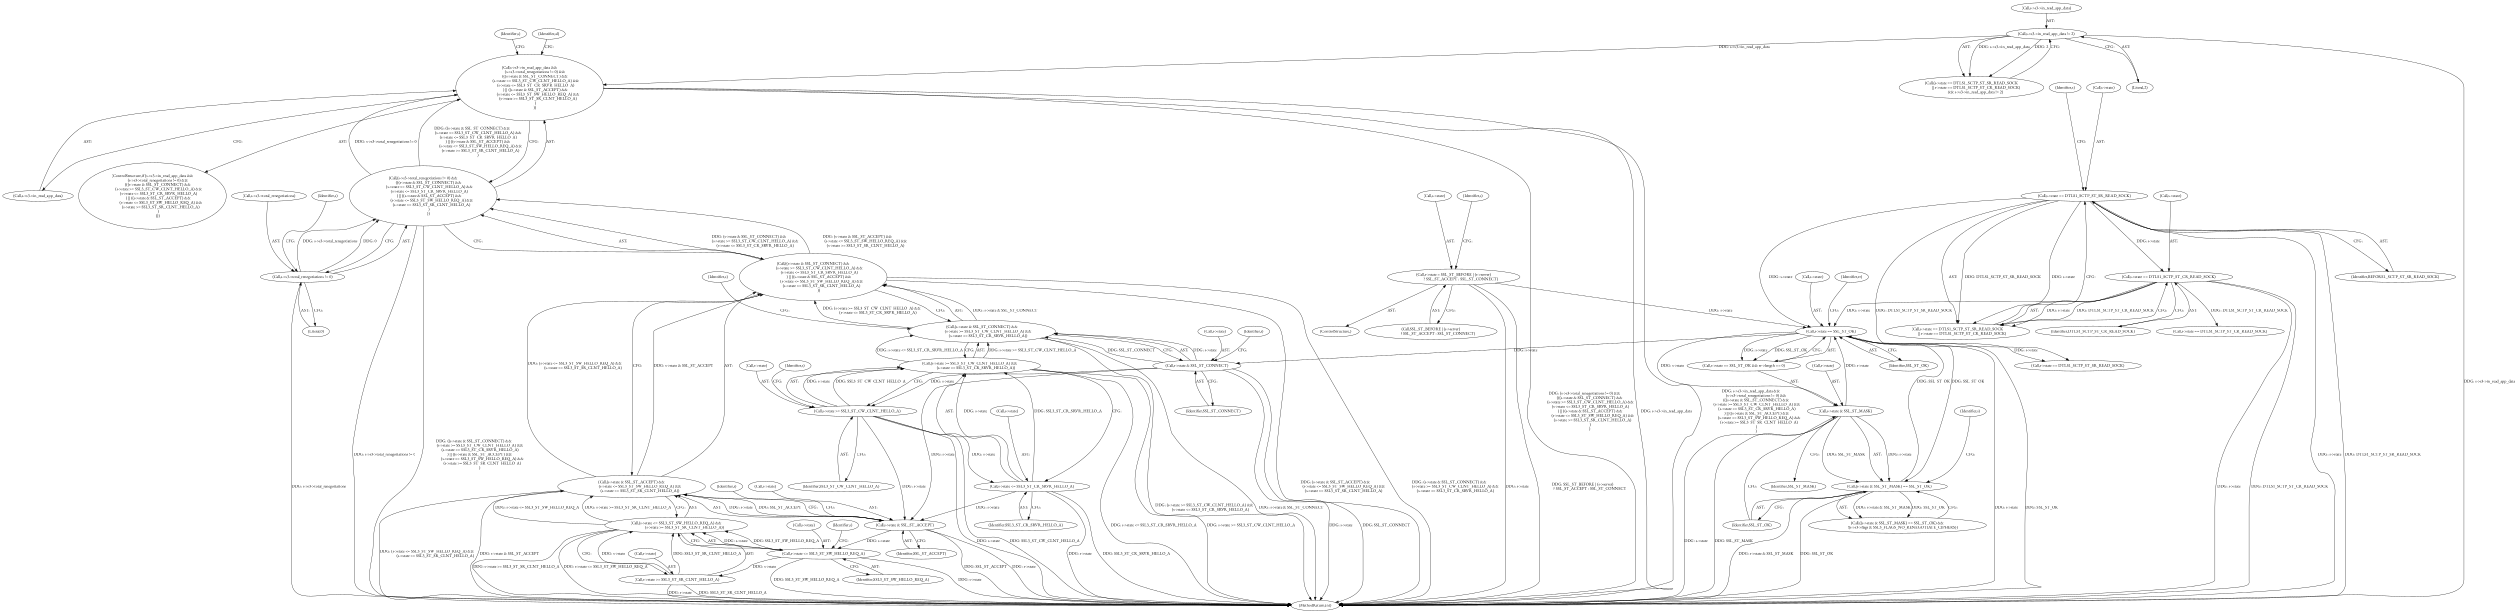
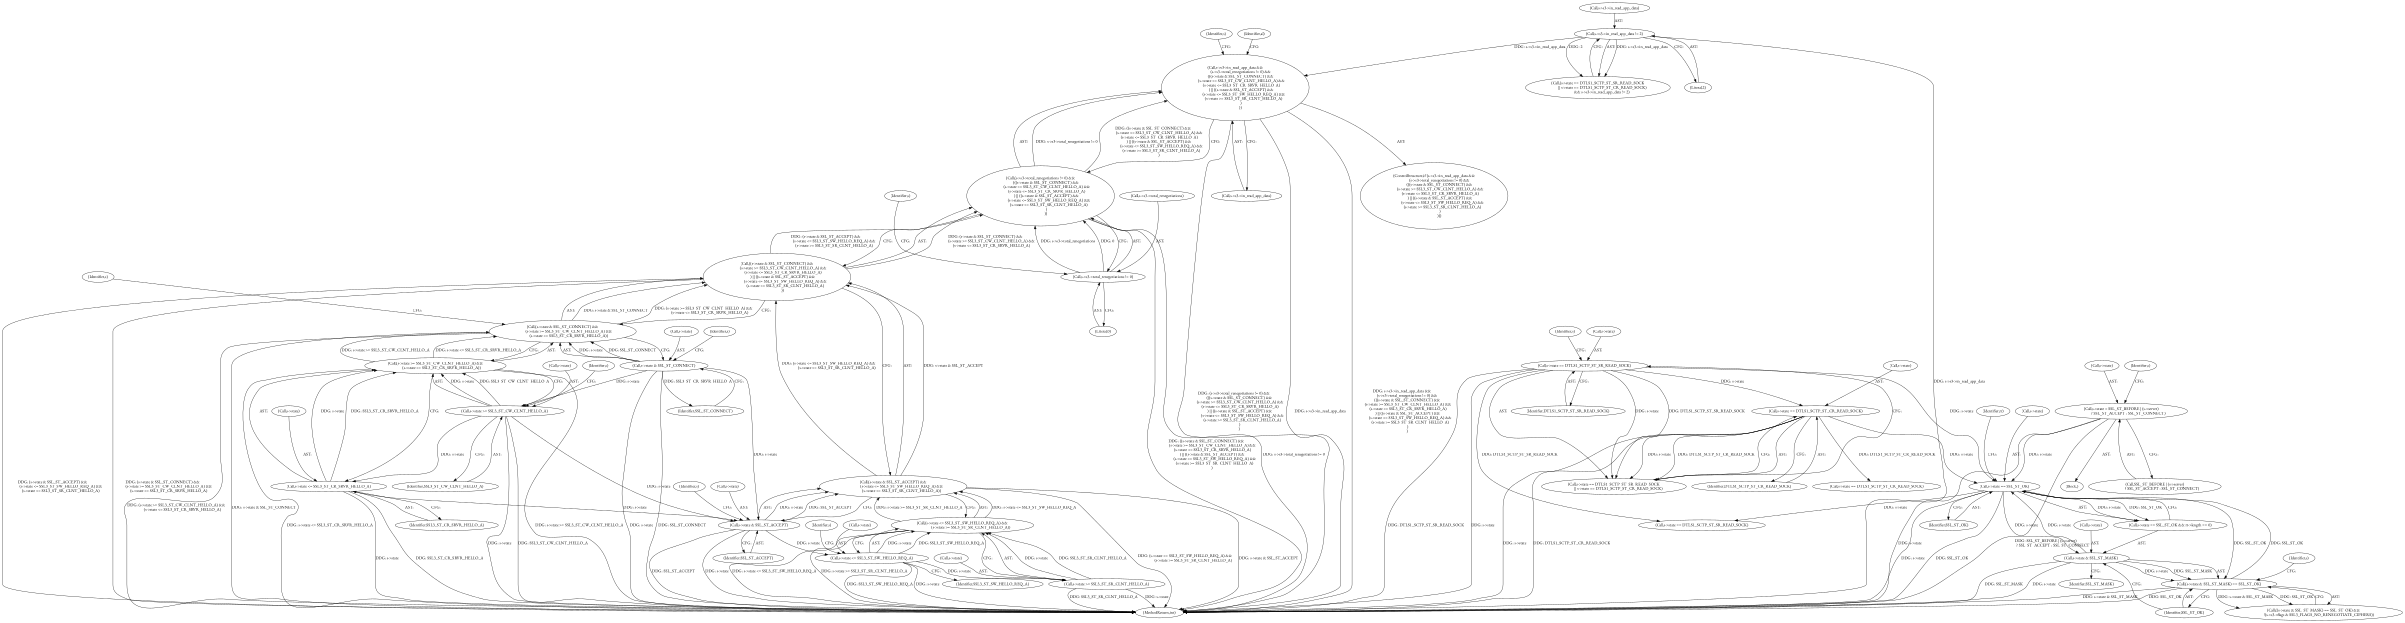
node "(Identifier,BEFORE1_SCTP_ST_SR_READ_SOCK)": label "(Identifier,BEFORE1_SCTP_ST_SR_READ_SOCK)" -> "(Identifier,DTLS1_SCTP_ST_SR_READ_SOCK)"
node "(ControlStructure,)": label "(ControlStructure,)" -> "(Block,)"
edge "(Call,s->state == SSL_ST_OK)" -> "(Call,s->state & SSL_ST_CONNECT)": removed, label "DDG: s->state"
edge "(Identifier,SSL_ST_CONNECT)" -> "(Call,s->state & SSL_ST_CONNECT)": label "AST: " -> "CFG: "
edge "(Call,s->state & SSL_ST_CONNECT)" -> "(Identifier,SSL_ST_CONNECT)": label "CFG: " -> "DDG: SSL3_ST_CR_SRVR_HELLO_A"
edge "(Identifier,SSL3_ST_SW_HELLO_REQ_A)" -> "(Call,s->state <= SSL3_ST_SW_HELLO_REQ_A)": removed, label "AST:"
edge "(Call,s->s3->total_renegotiations != 0)" -> "(MethodReturn,int)": removed, label "DDG: s->s3->total_renegotiations"
